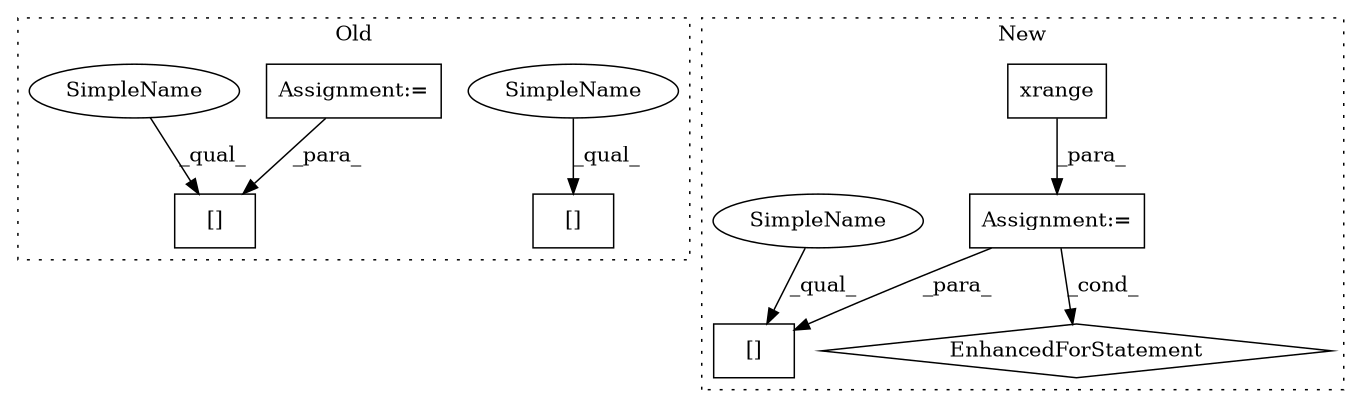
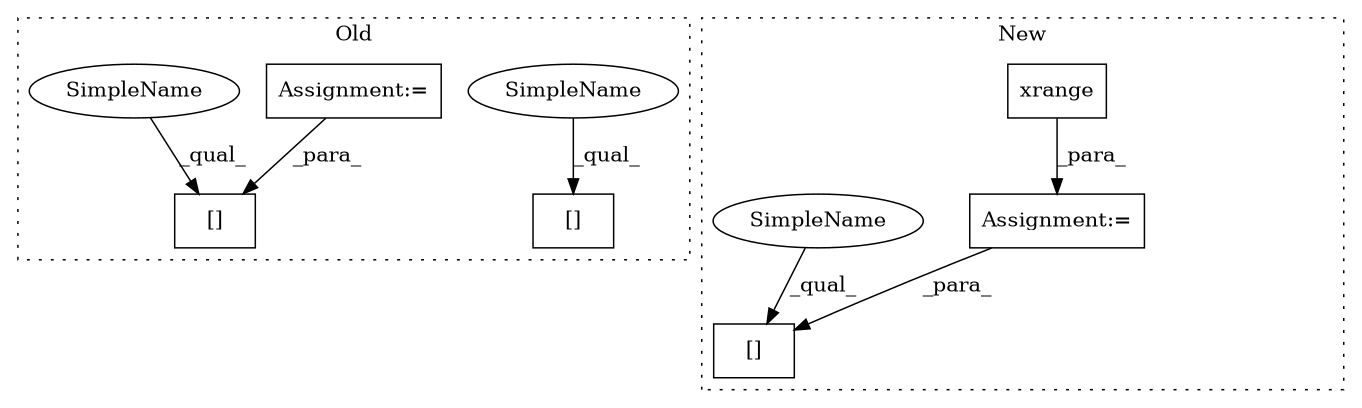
node "EnhancedForStatement": removed
